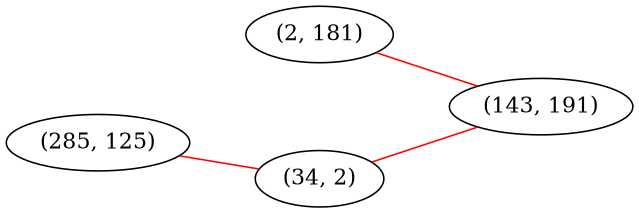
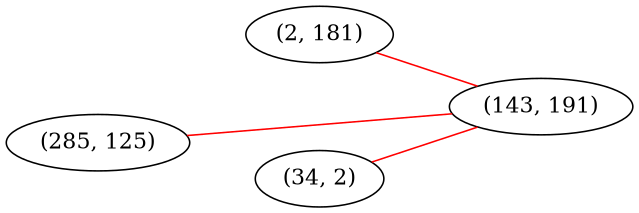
edge "(285, 125)" -- "(34, 2)": now "(285, 125)" -- "(143, 191)"
